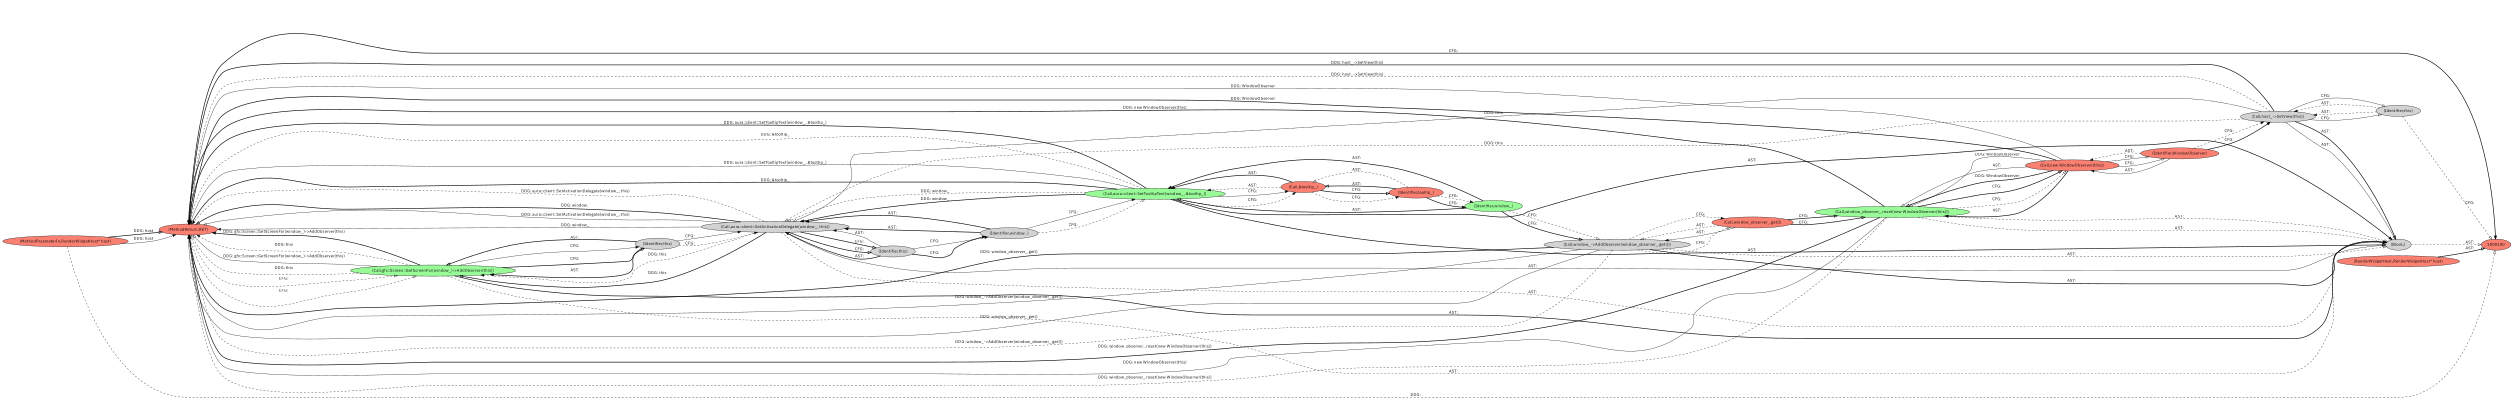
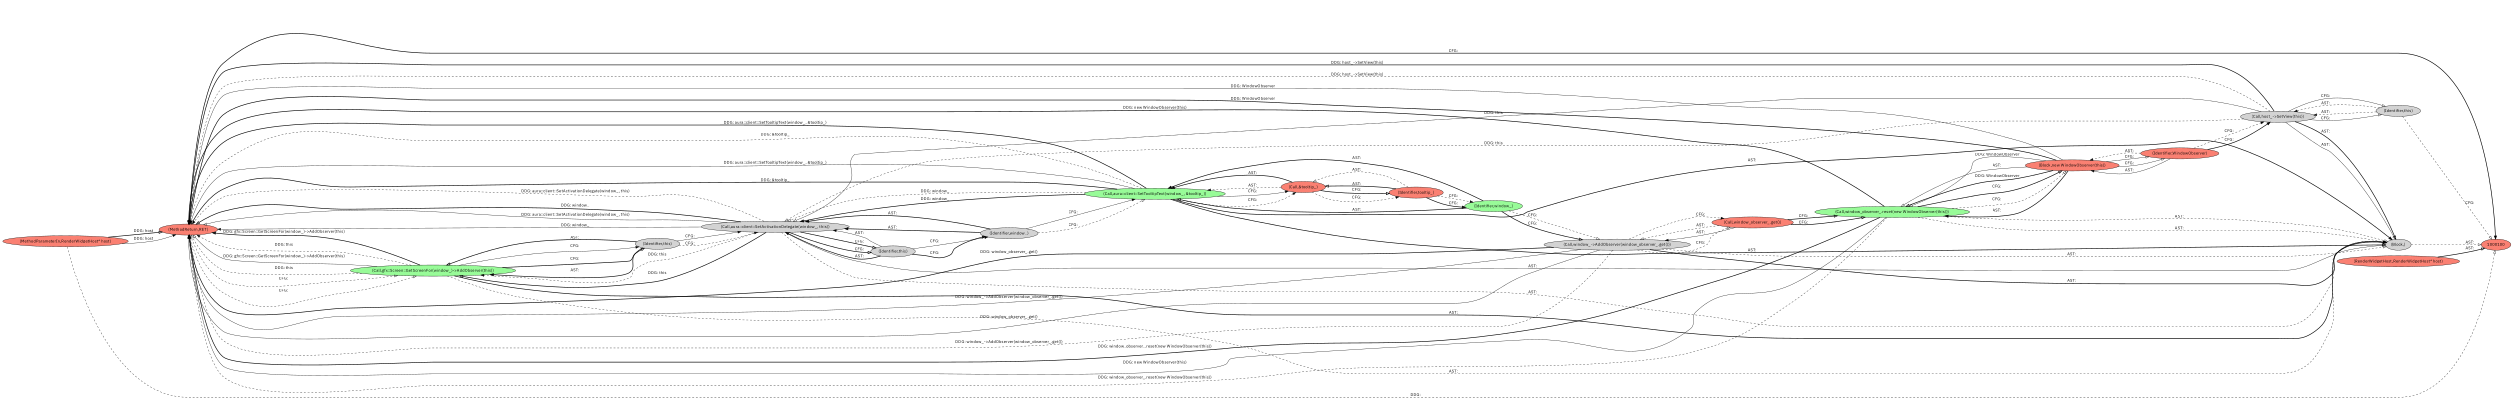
node "(Call,new WindowObserver(this))": label "(Call,new WindowObserver(this))" -> "(Block,new WindowObserver(this))"
